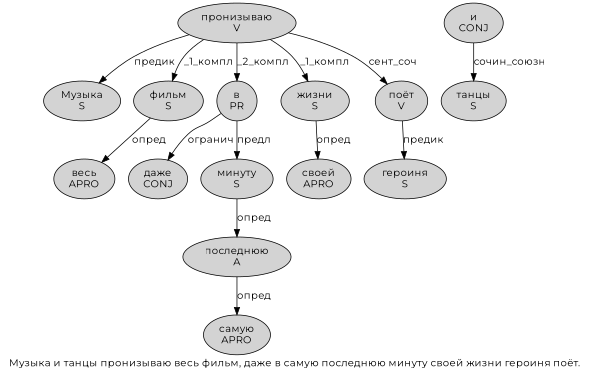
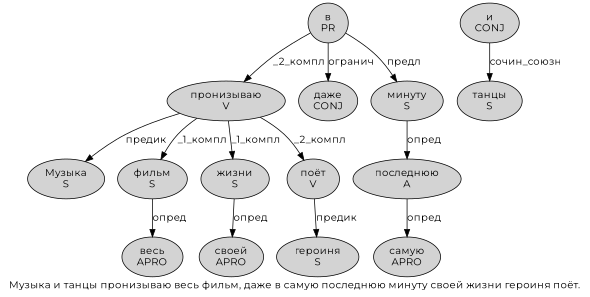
edge "пронизываю V" -> "в PR": reversed
edge "пронизываю V" -> "поёт V": label "сент_соч" -> "_2_компл"
